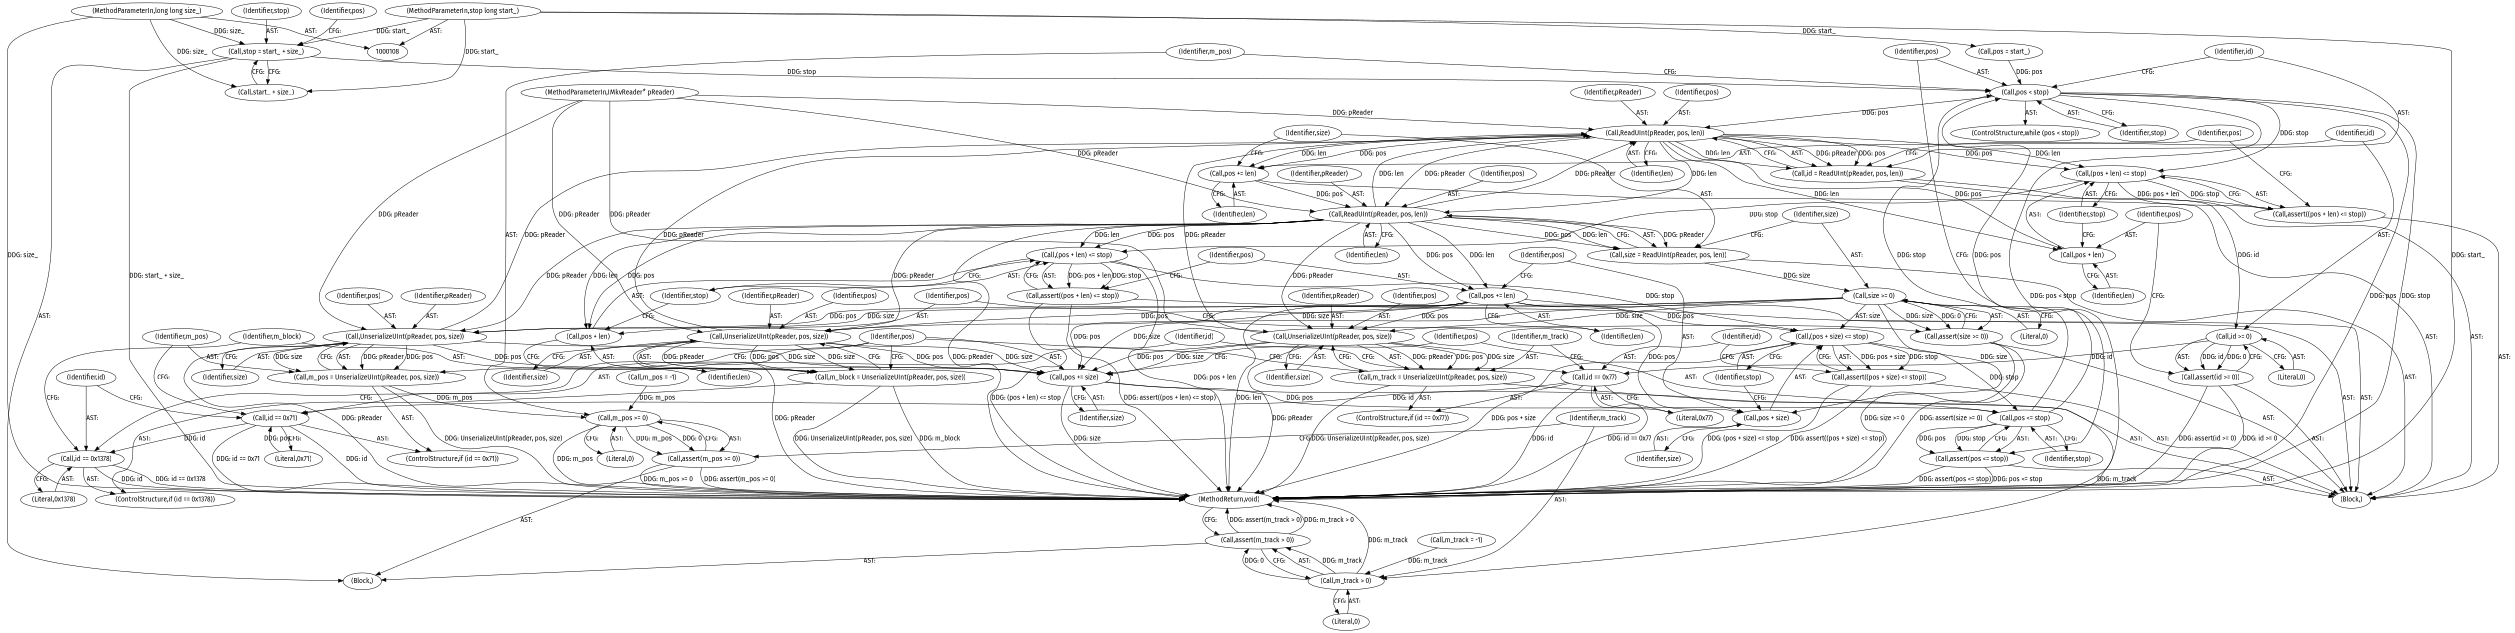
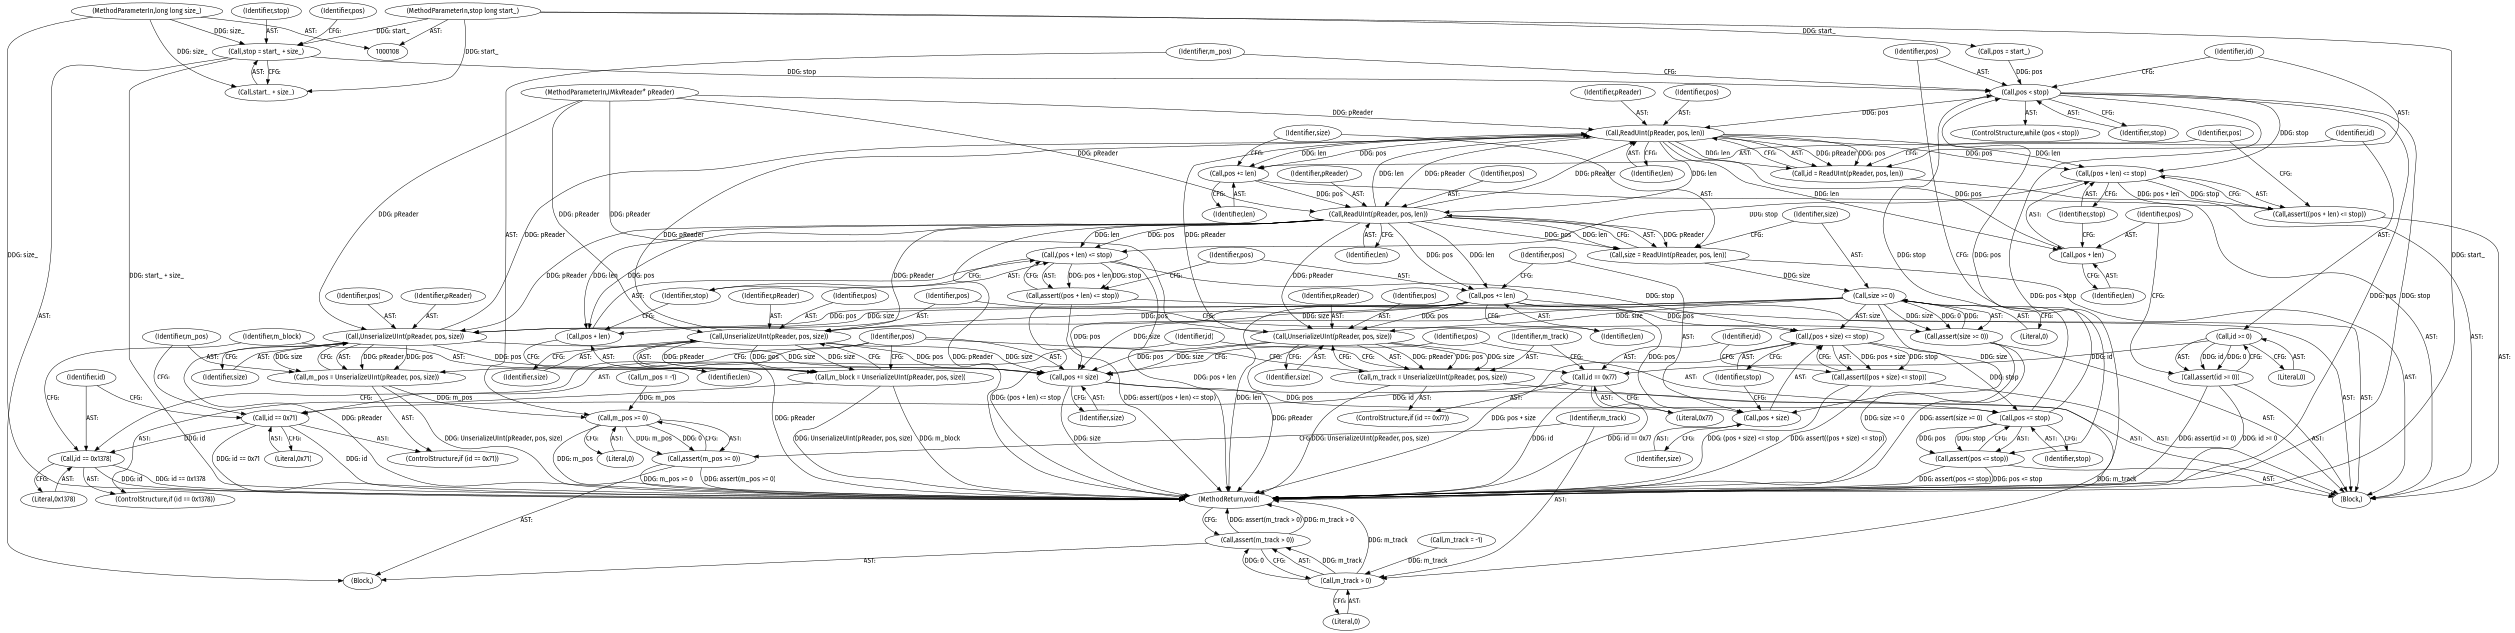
edge "(Call,start_ + size_)" -> "(Call,stop = start_ + size_)": label "CFG: " -> "AST: "
edge "(Call,id = ReadUInt(pReader, pos, len))" -> "(Call,id >= 0)": removed, label "DDG: id"
edge "(Call,assert(size >= 0))" -> "(Call,size >= 0)": label "CFG: " -> "DDG: "
edge "(Literal,0x71)" -> "(Call,id == 0x71)": label "DDG: pos" -> "AST: "
